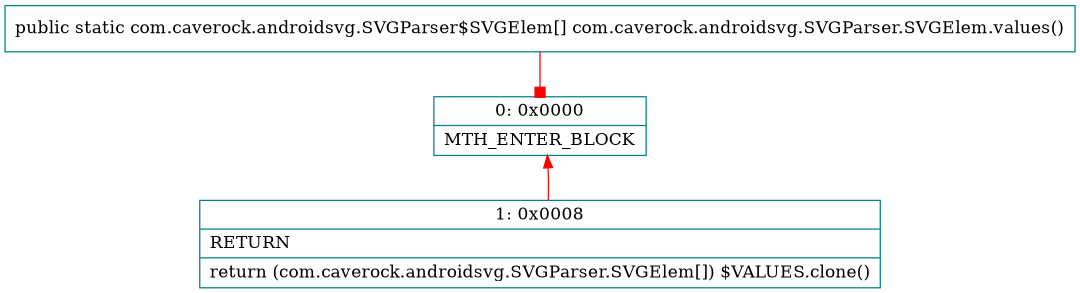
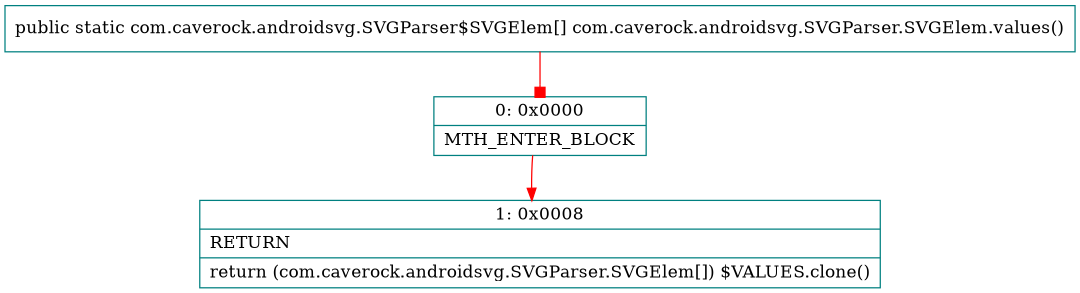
edge "1: 0x0008" -> "0: 0x0000": reversed
